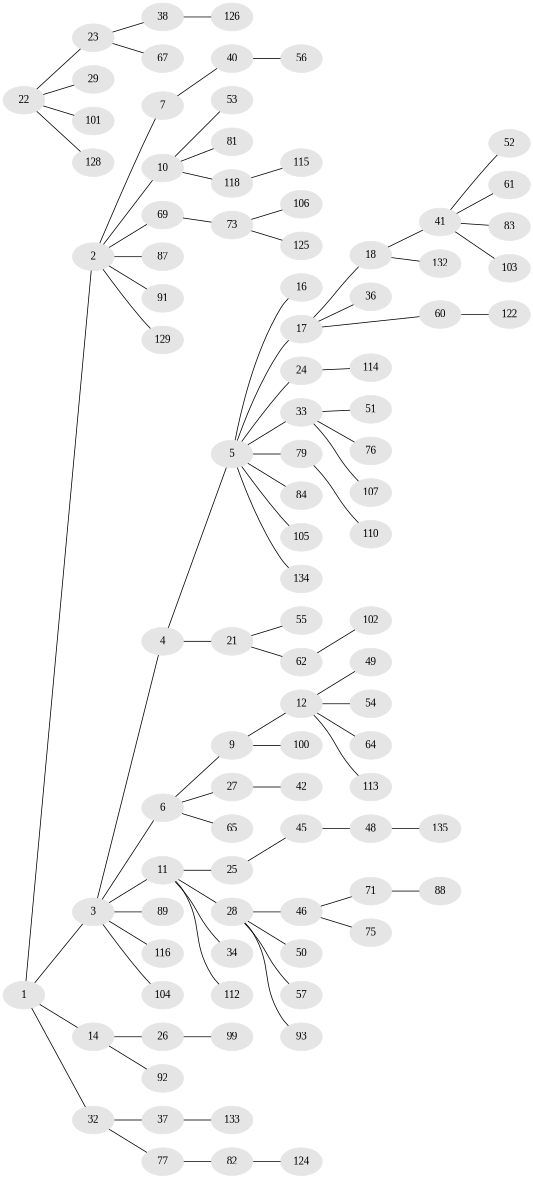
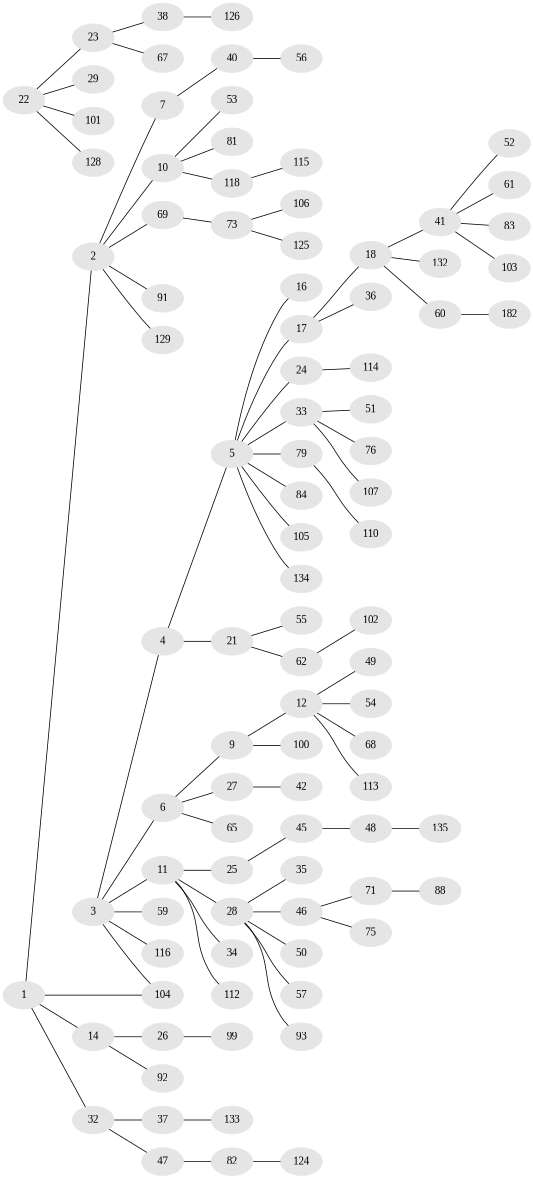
node "87": removed
node "122": label "122" -> "182"
edge "60" -- "17": now "60" -- "18"
node "64": label "64" -> "68"
node "35": added
node "89": label "89" -> "59"
edge "3" -- "1": now "104" -- "1"
node "77": label "77" -> "47"
